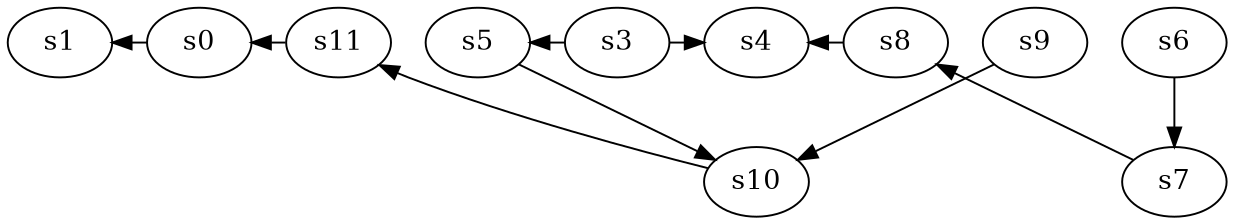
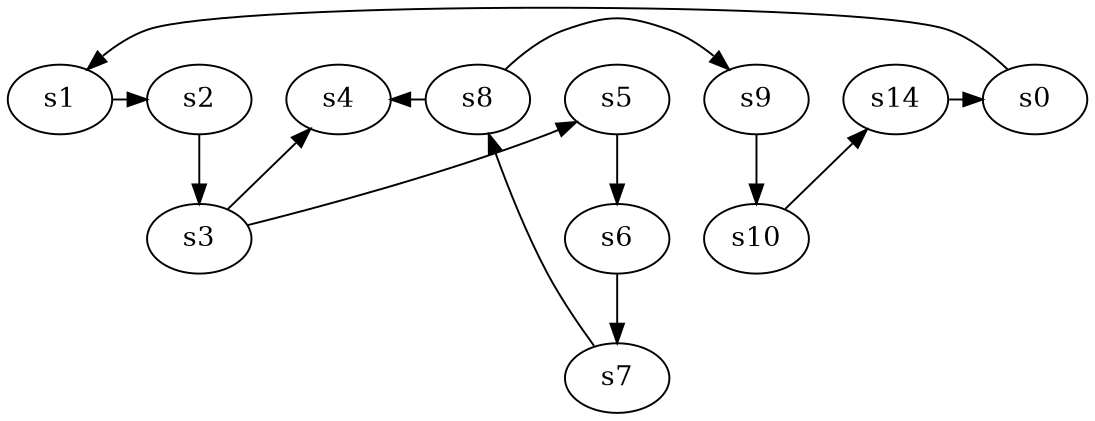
edge "s8" -> "s9": added
node "s11": label "s11" -> "s14"
node "s2": added
edge "s5" -> "s10": now "s5" -> "s6"
